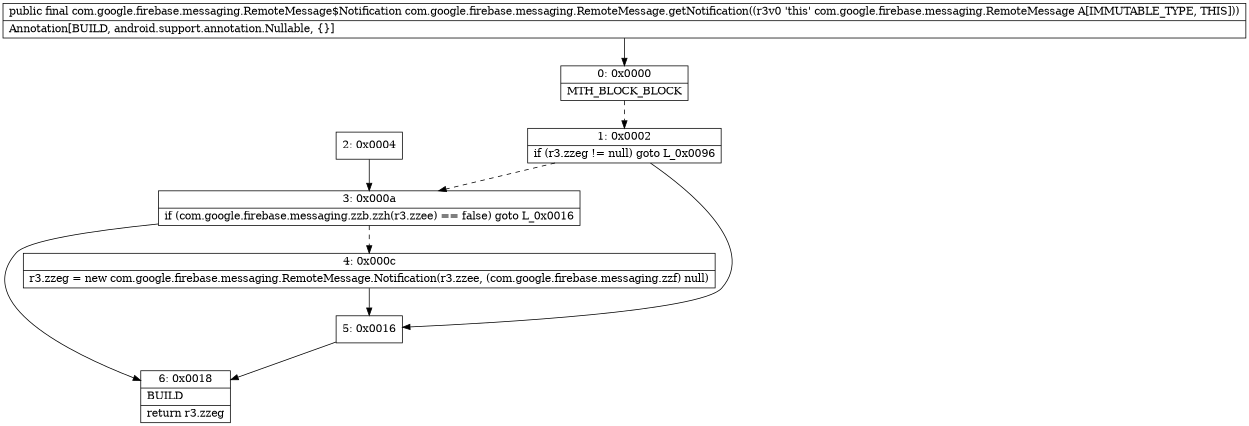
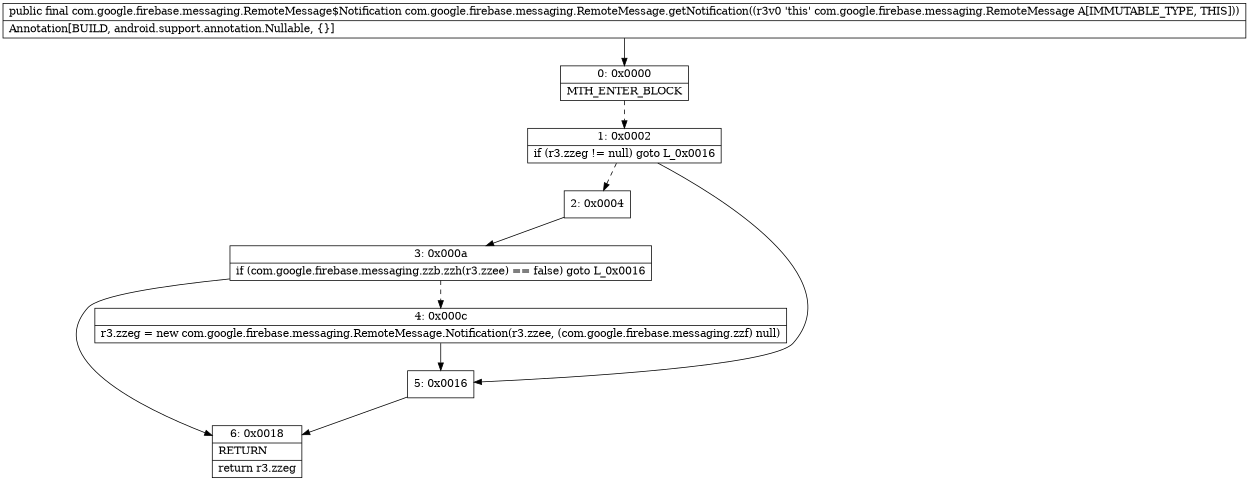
node "0: 0x0000": text "MTH_BLOCK_BLOCK" -> "MTH_ENTER_BLOCK"
node "1: 0x0002": text "if (r3.zzeg != null) goto L_0x0096" -> "if (r3.zzeg != null) goto L_0x0016"
edge "1: 0x0002" -> "3: 0x000a": now "1: 0x0002" -> "2: 0x0004"
node "6: 0x0018": text "BUILD" -> "RETURN"
